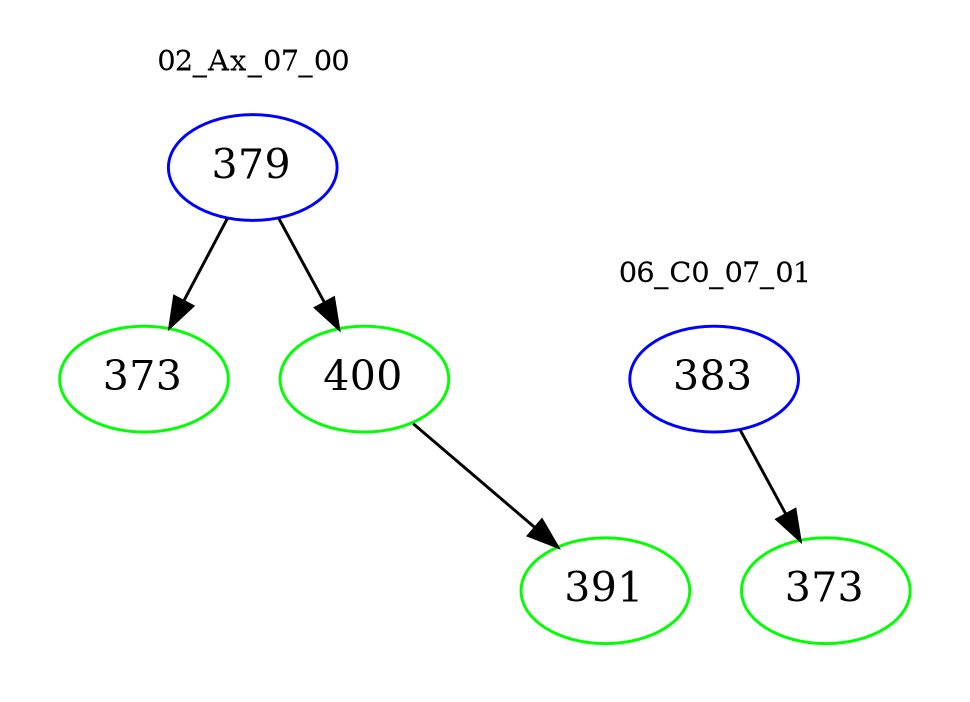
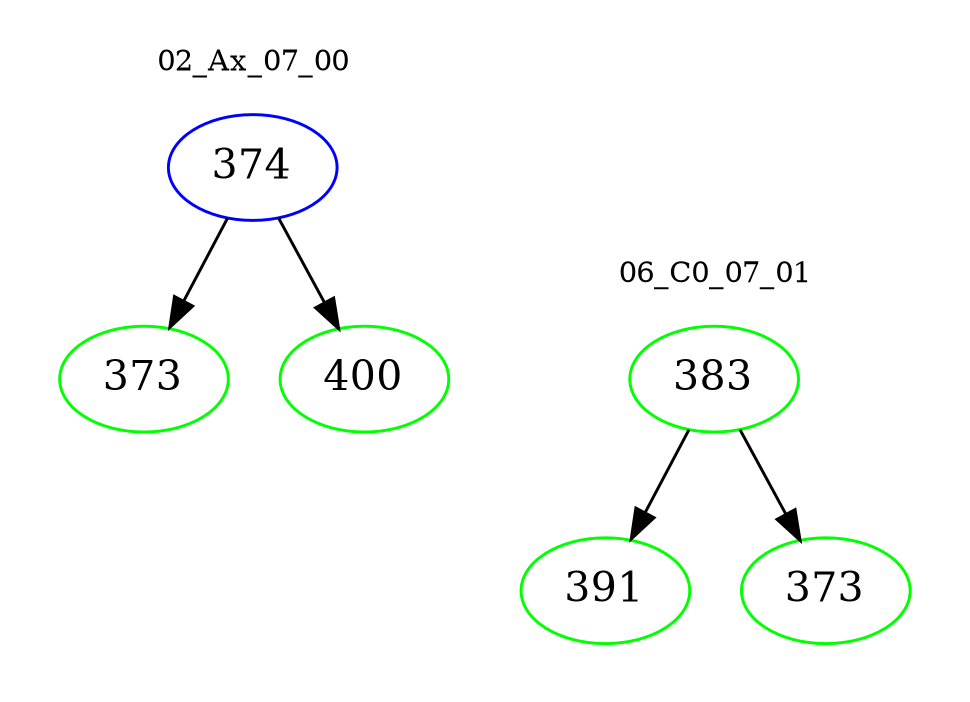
node "379": label "379" -> "374"
node "383": color blue -> green
edge "400" -> "391": now "383" -> "391"
